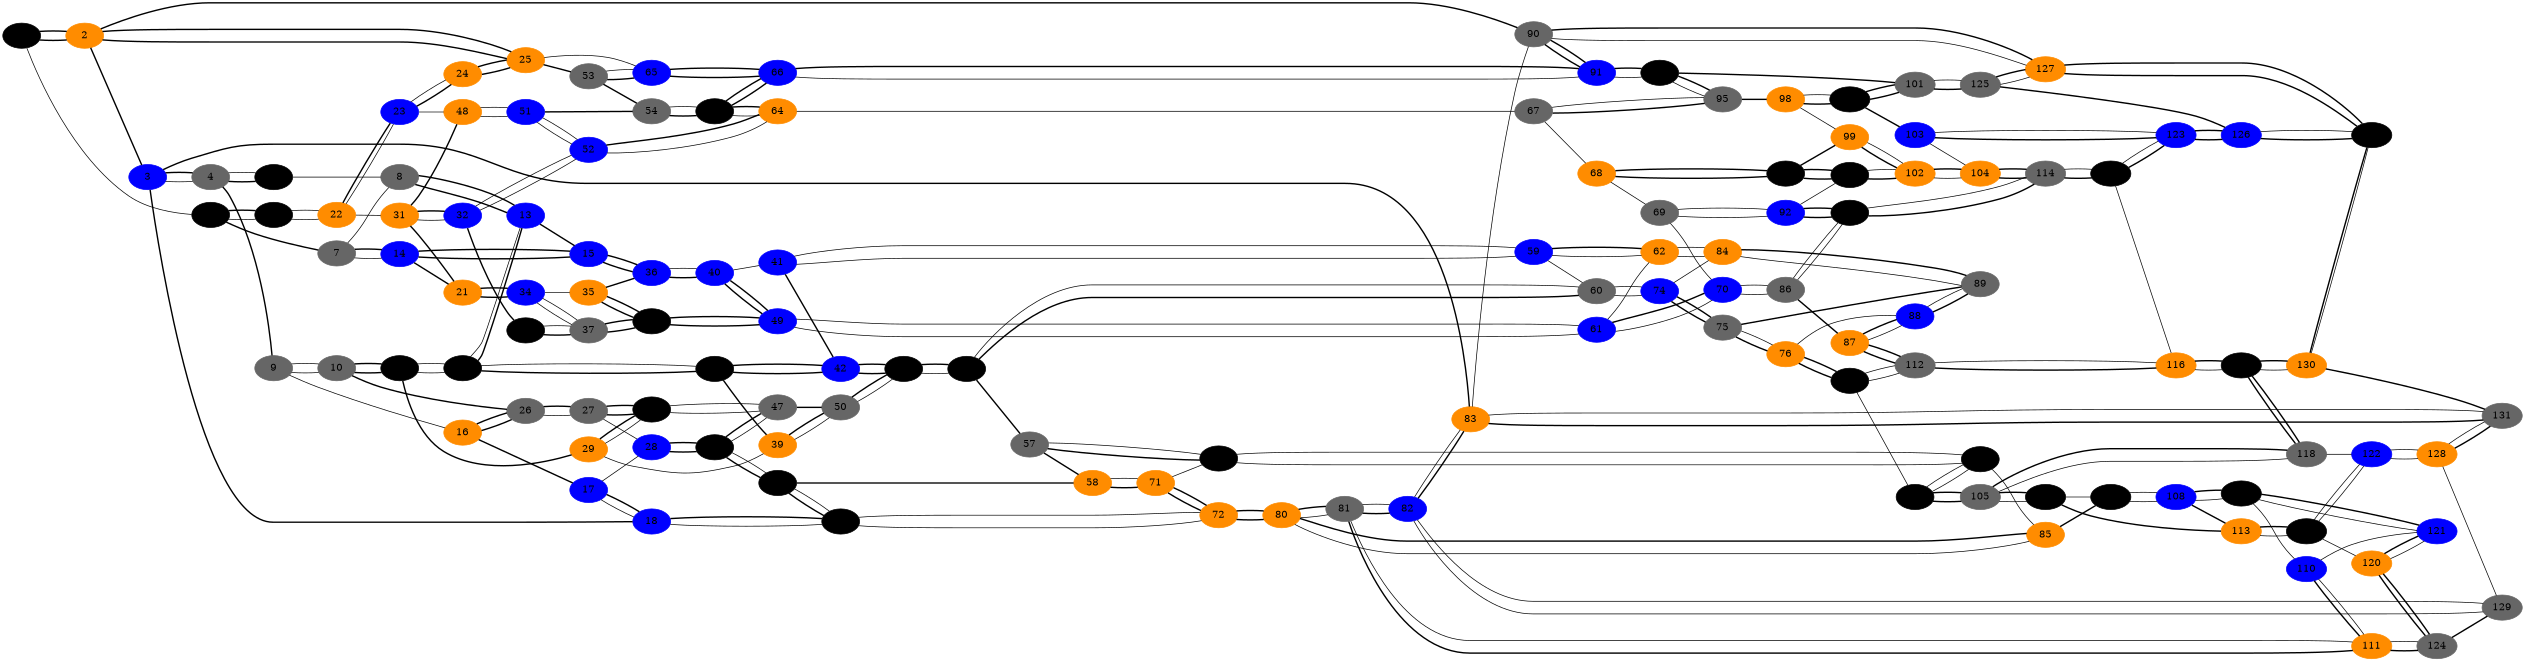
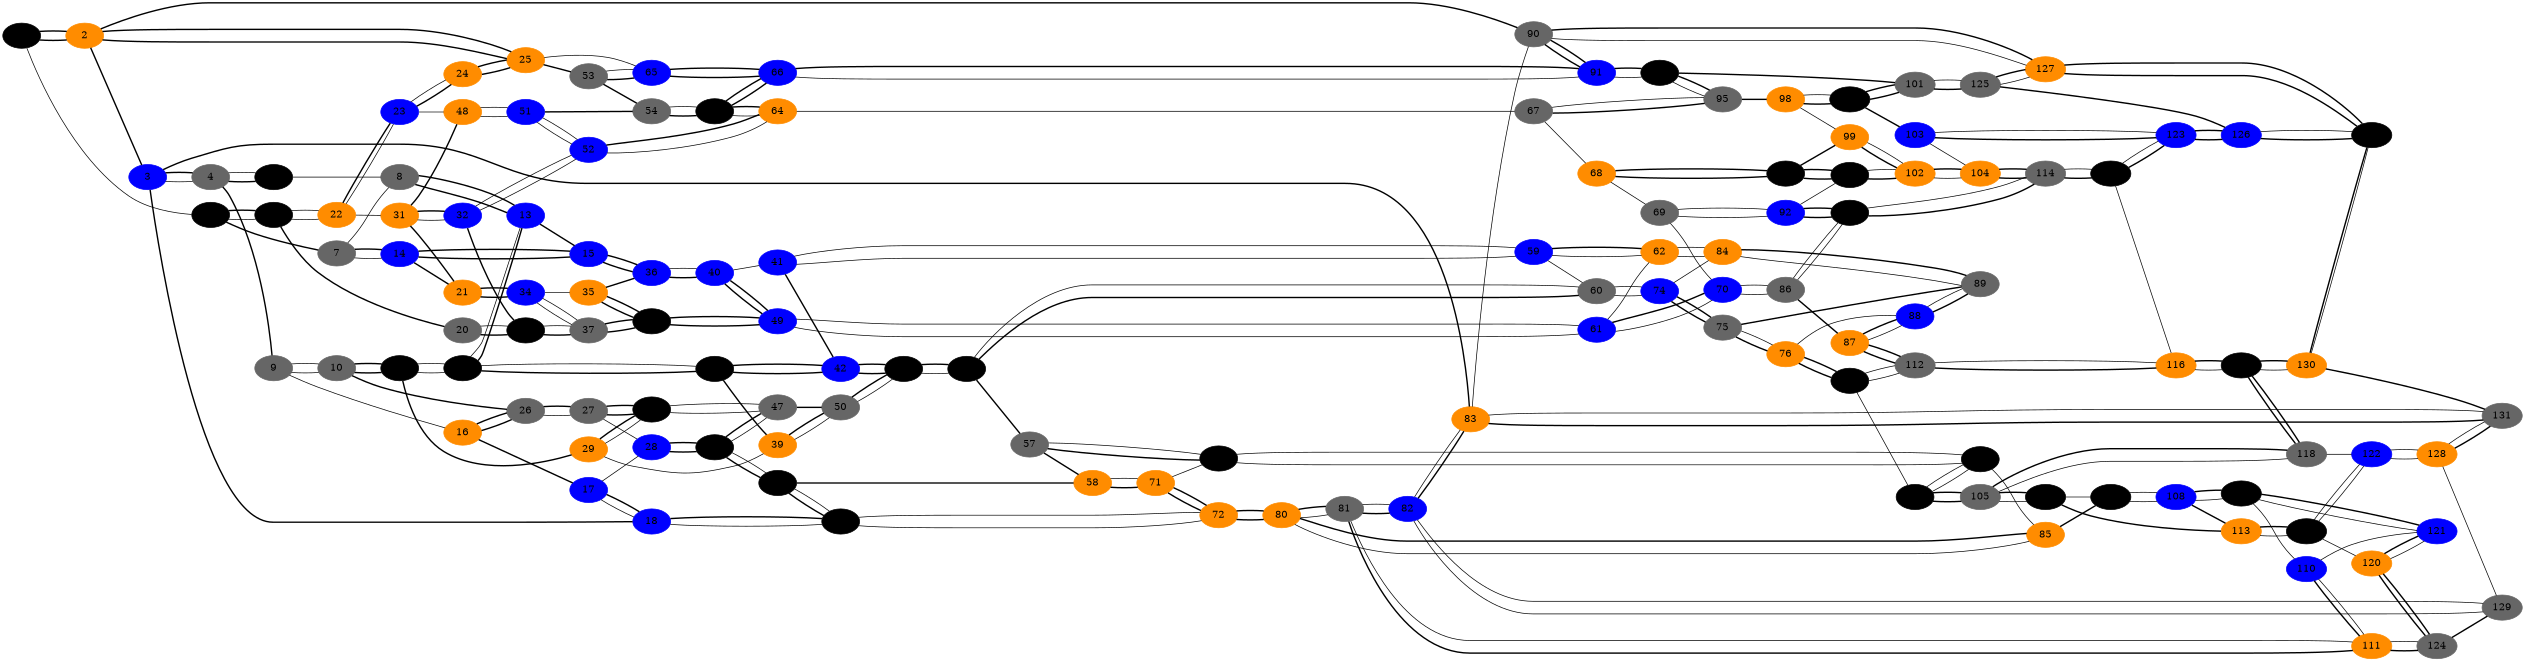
node "20": added
